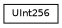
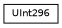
node "UInt256": label "UInt256" -> "UInt296"
